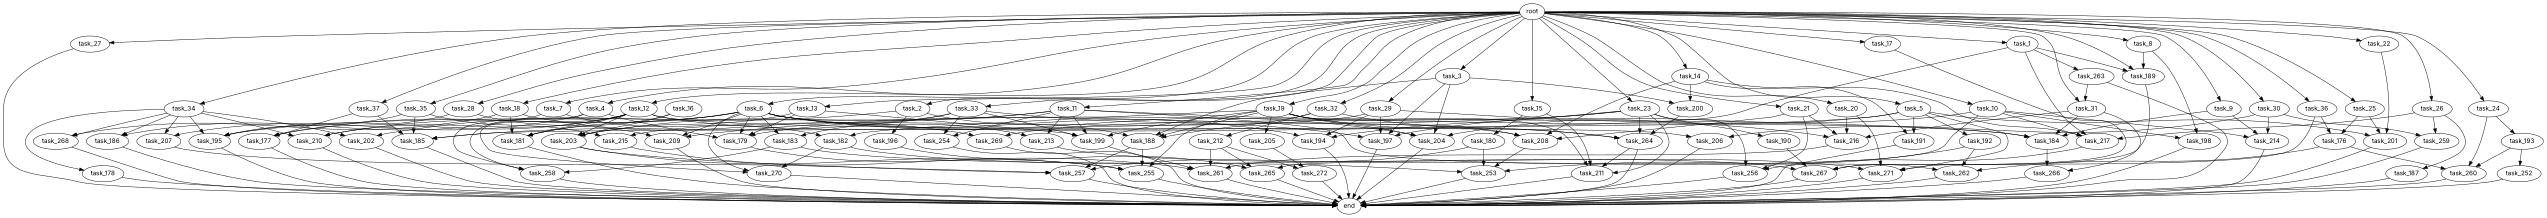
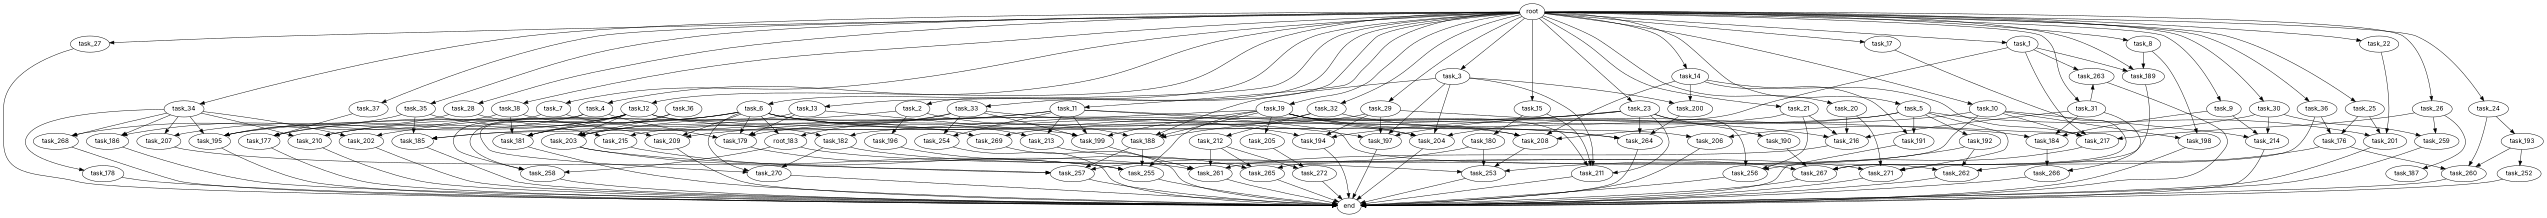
edge "task_263" -> "task_31": reversed
edge "task_37" -> "task_185": removed
edge "task_6" -> "task_184": removed
node "task_183": label "task_183" -> "root_183"
edge "task_264" -> "task_211": now "task_3" -> "task_211"
edge "task_187" -> "end": removed
